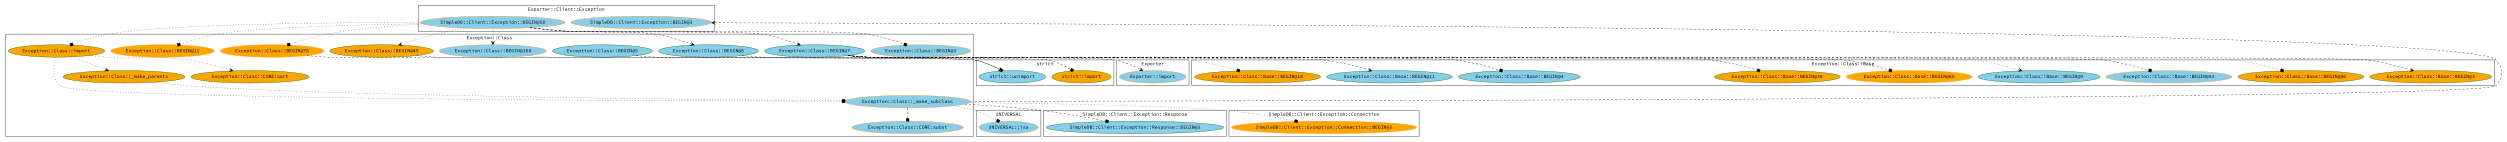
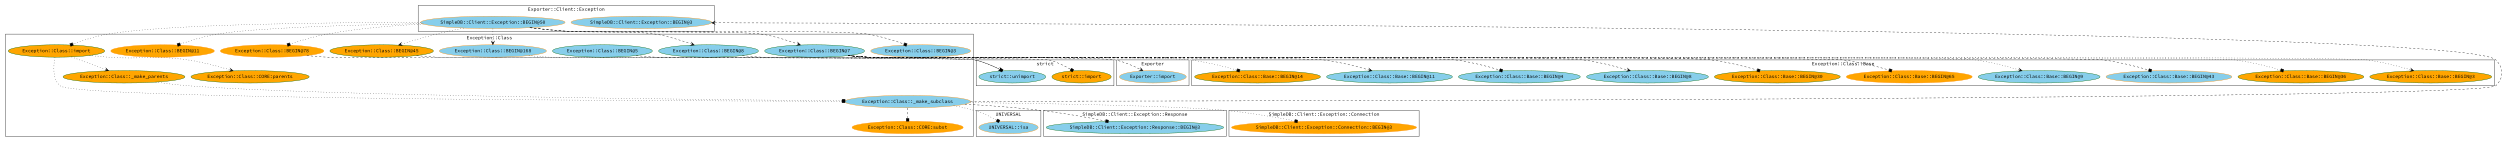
edge "Exception::Class::BEGIN@7" -> "Exception::Class::Base::BEGIN@3": style dashed -> dotted
node "Exception::Class::CORE:sort": label "Exception::Class::CORE:sort" -> "Exception::Class::CORE:parents"
node "Exception::Class::Base::BEGIN@8": added
node "Exception::Class::CORE:subst": fillcolor skyblue -> orange
